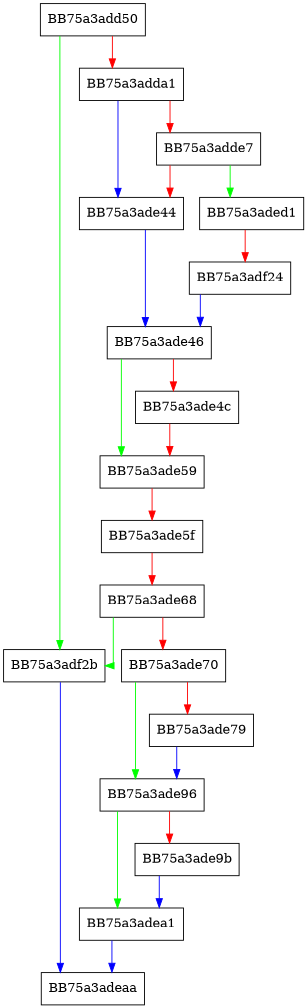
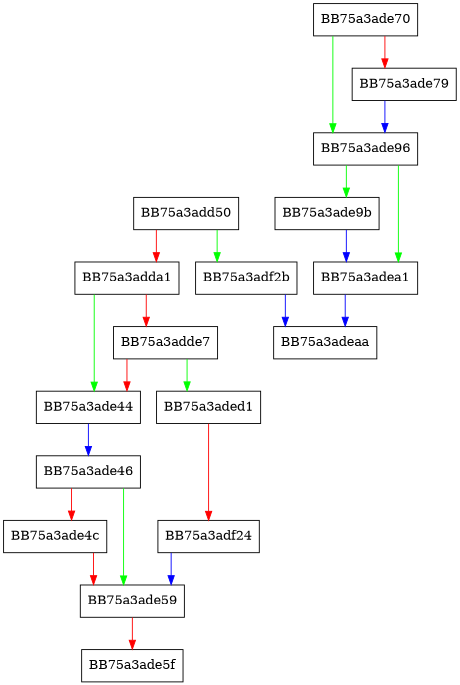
edge "BB75a3adda1" -> "BB75a3ade44": color blue -> green
edge "BB75a3adf24" -> "BB75a3ade46": now "BB75a3adf24" -> "BB75a3ade59"
node "BB75a3ade68": removed
edge "BB75a3ade96" -> "BB75a3ade9b": color red -> green
